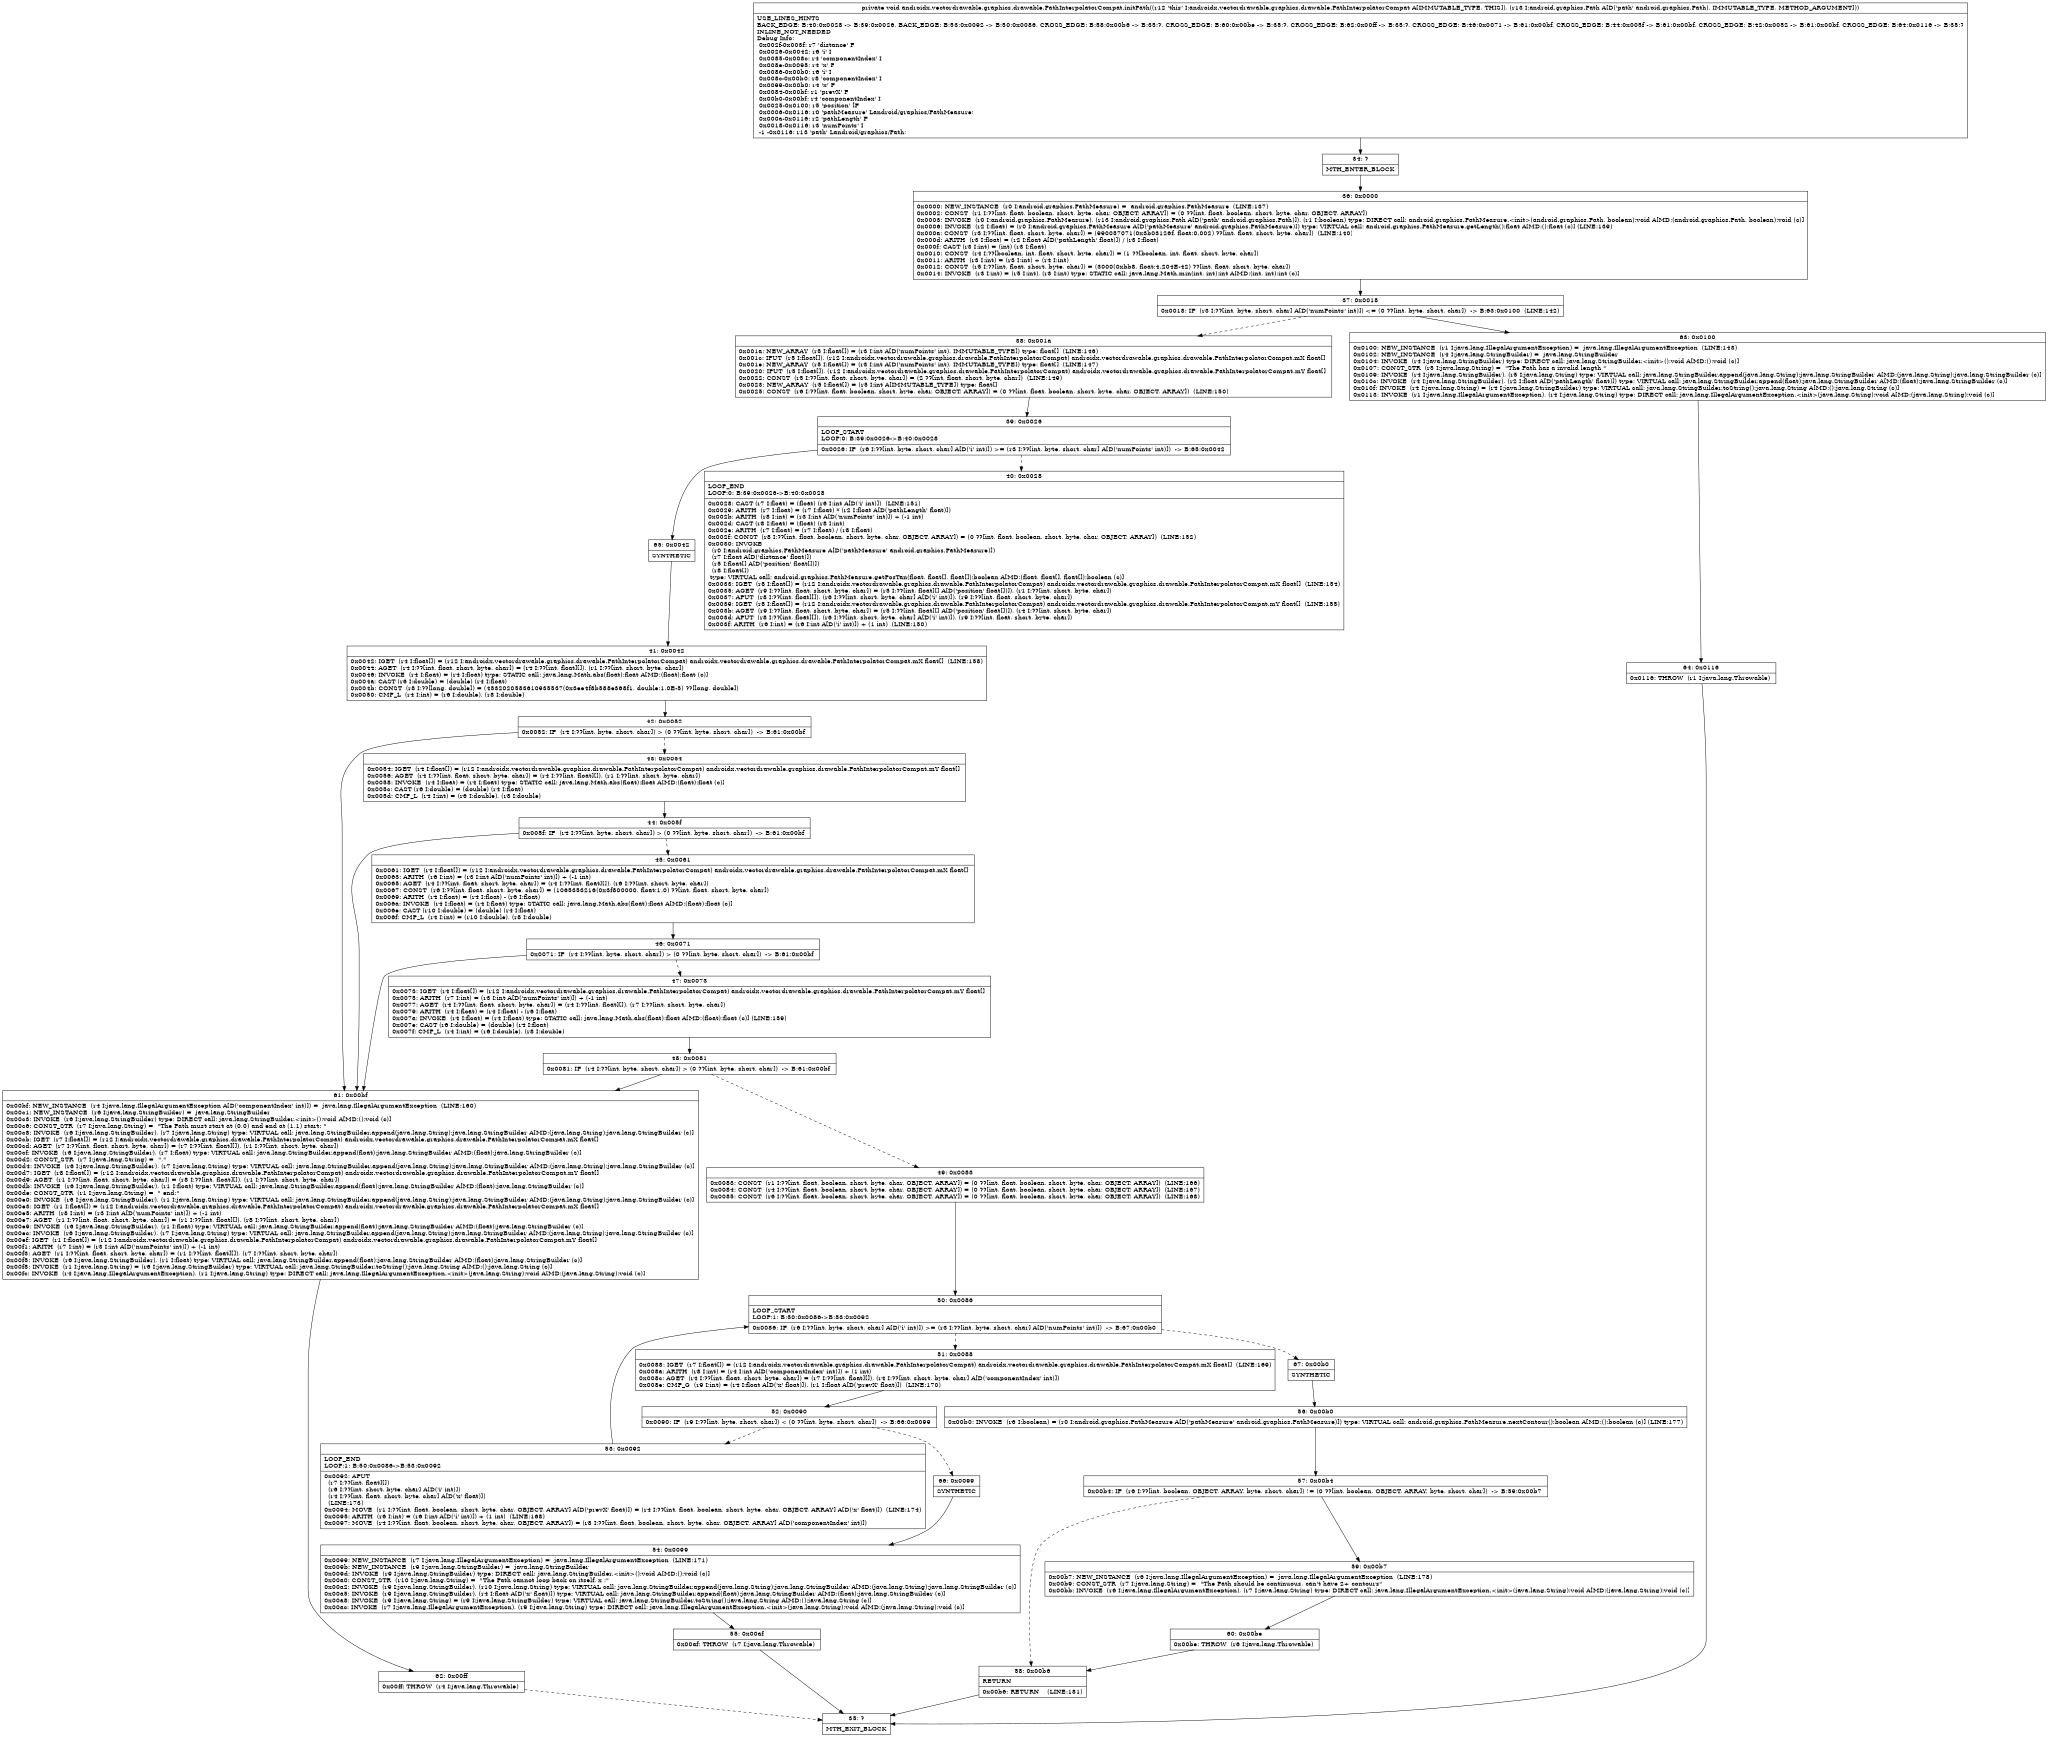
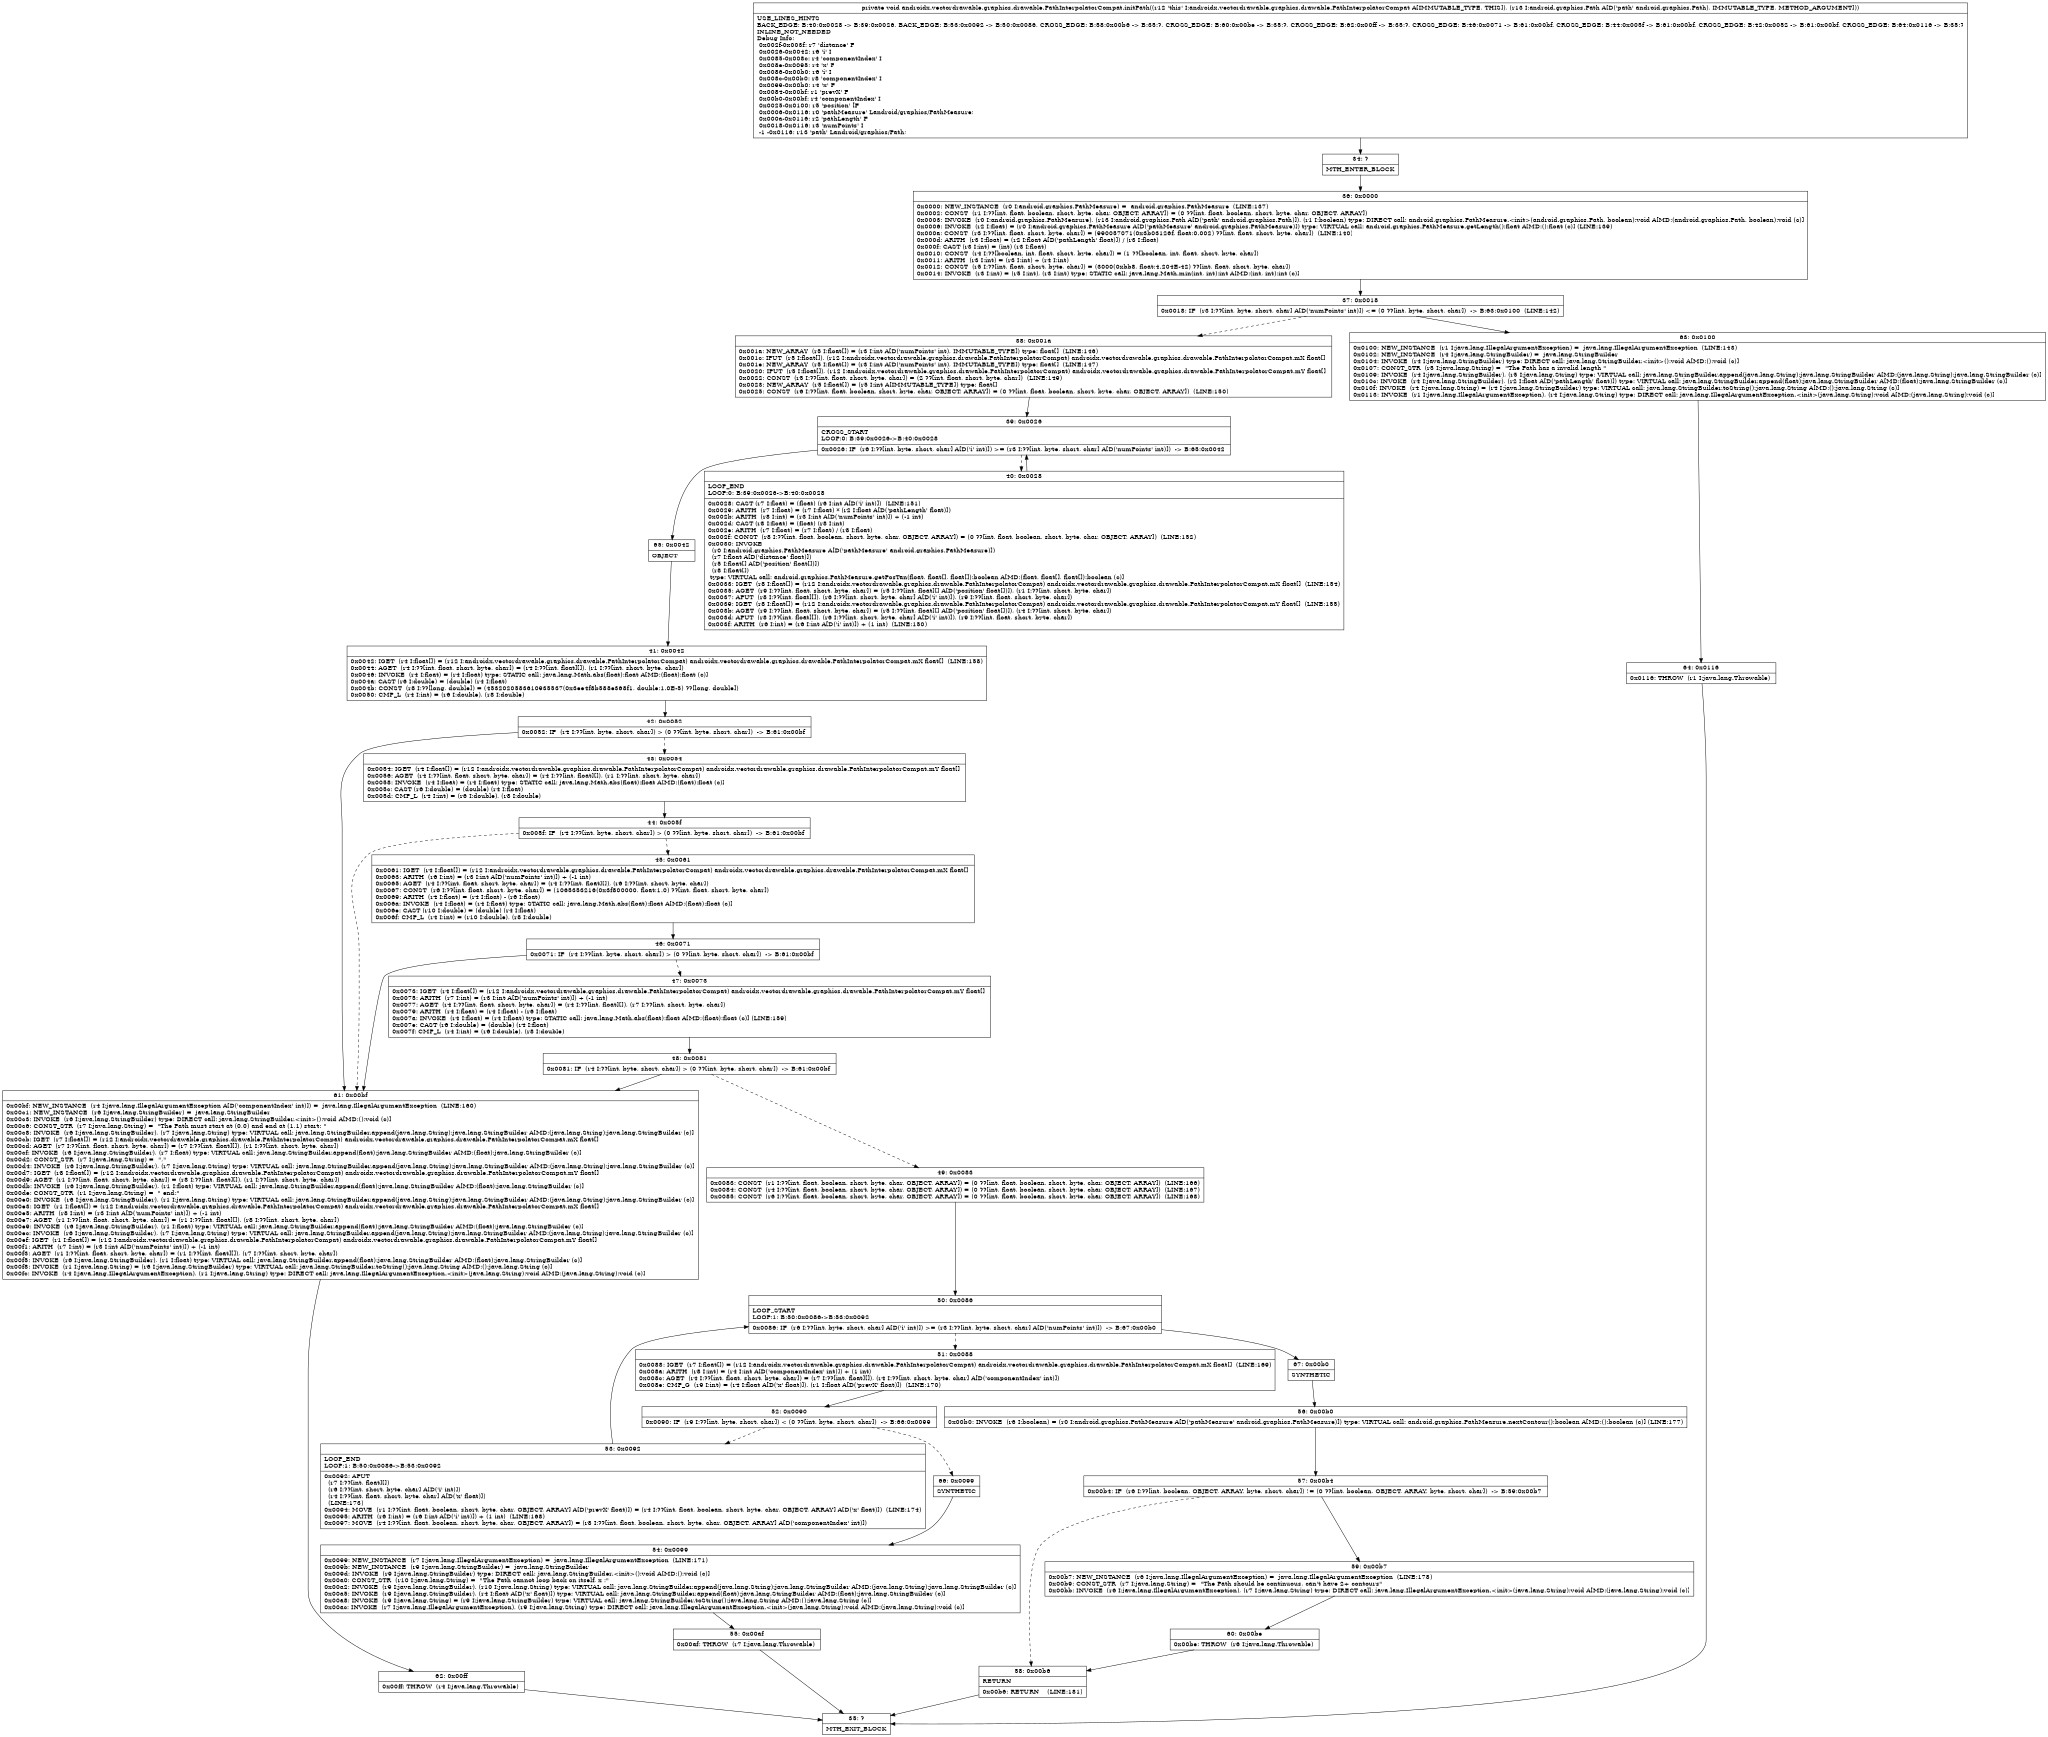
node "39: 0x0026": text "LOOP_START" -> "CROSS_START"
edge "40: 0x0028" -> "39: 0x0026": added
node "65: 0x0042": text "SYNTHETIC" -> "OBJECT"
edge "44: 0x005f" -> "61: 0x00bf": style solid -> dashed
edge "50: 0x0086" -> "67: 0x00b0": style dashed -> solid
edge "62: 0x00ff" -> "35: ?": style dashed -> solid
